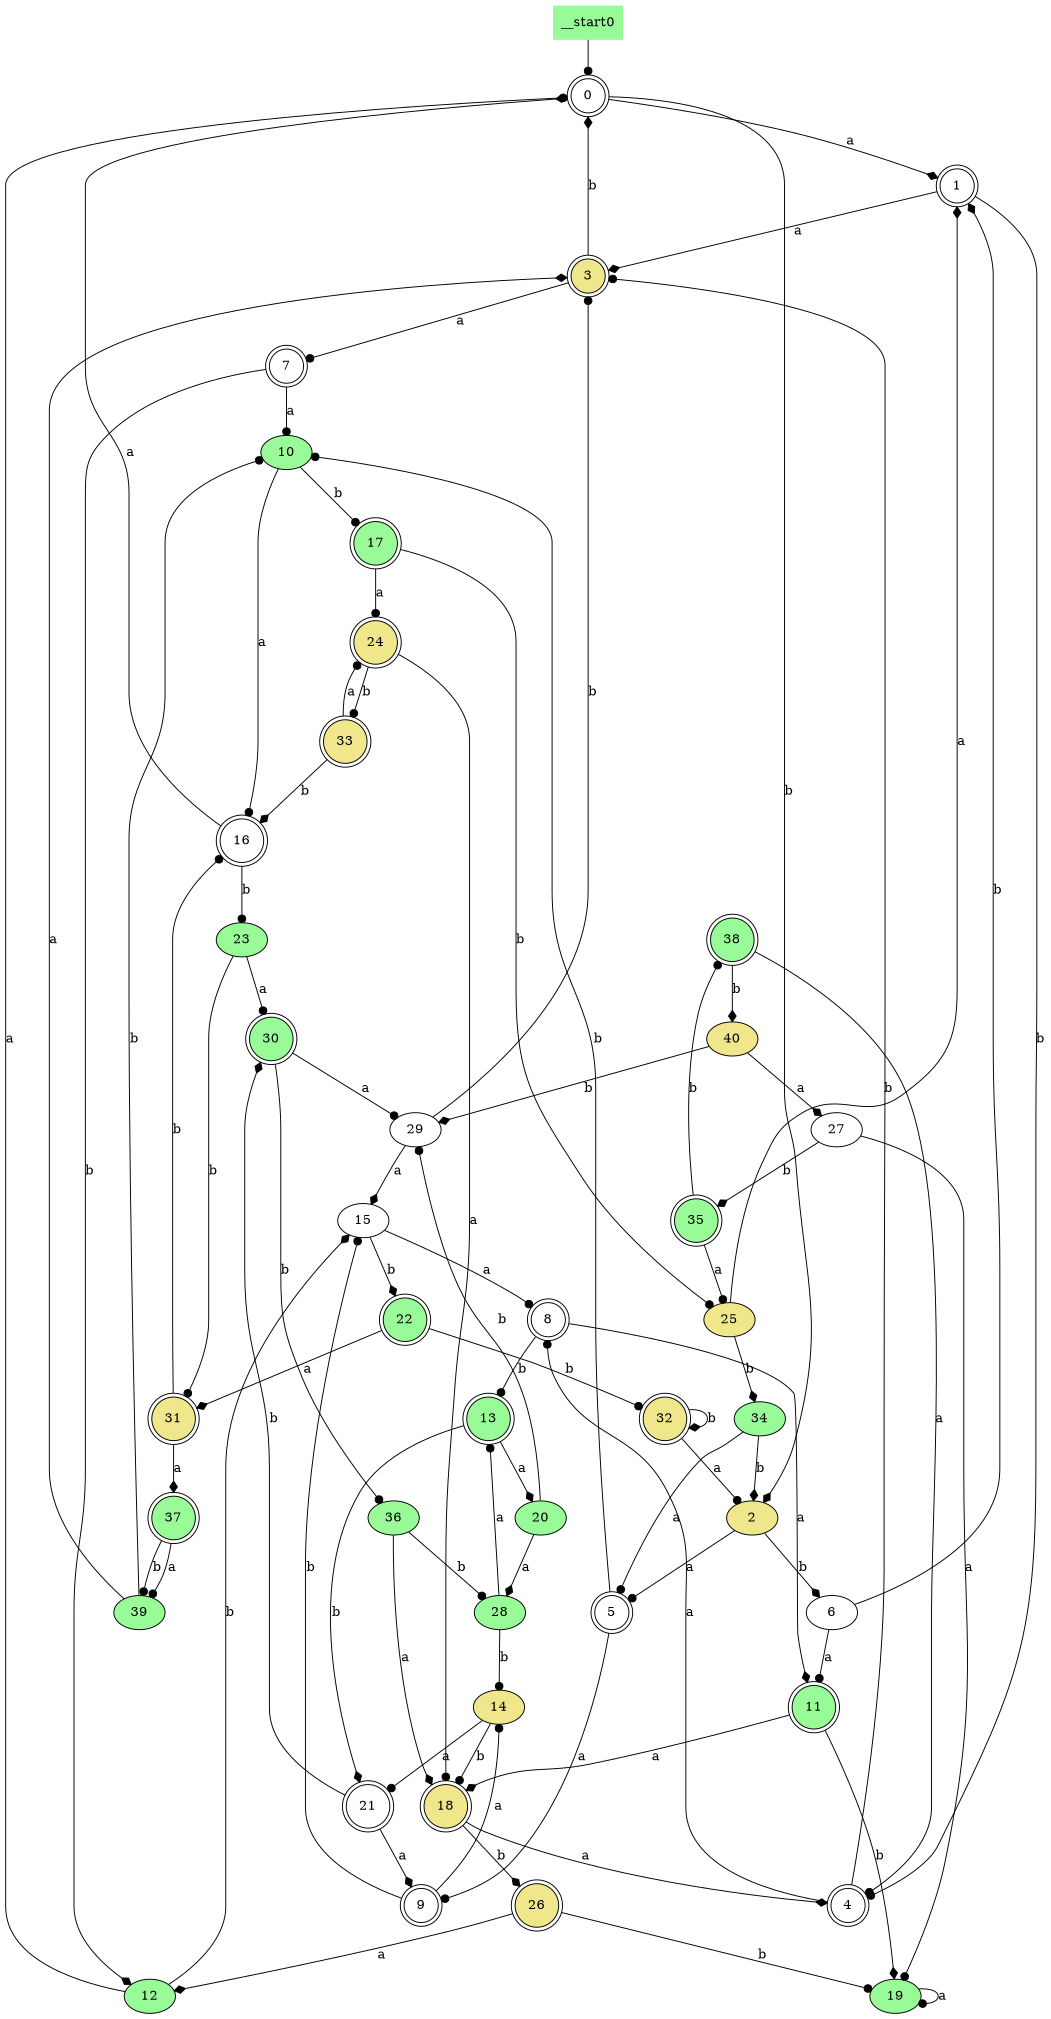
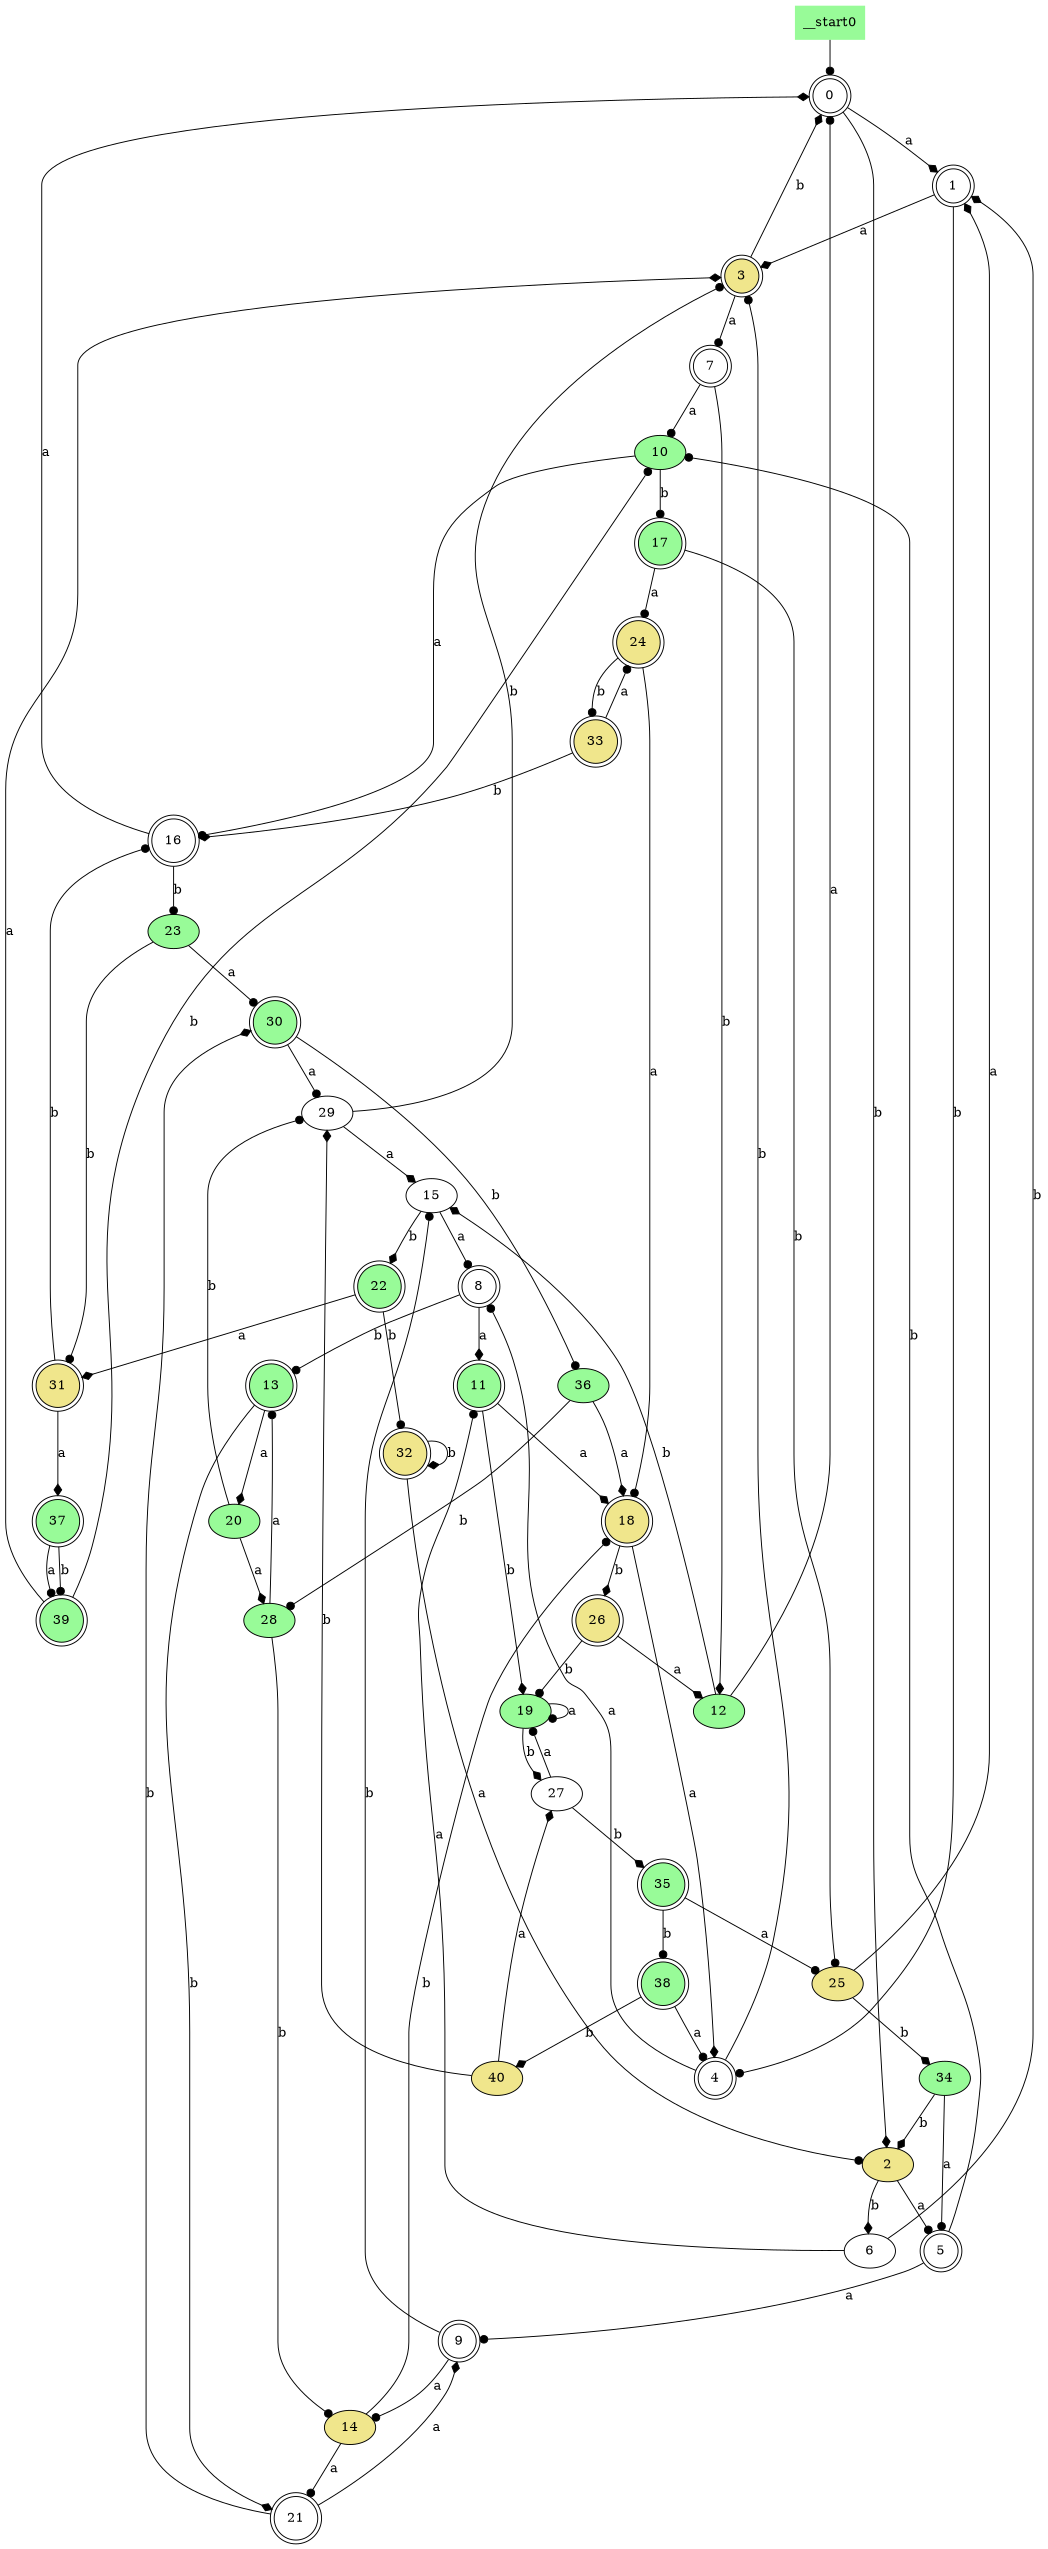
node "39": shape ellipse -> doublecircle
edge "19" -> "27": added, label "b"
